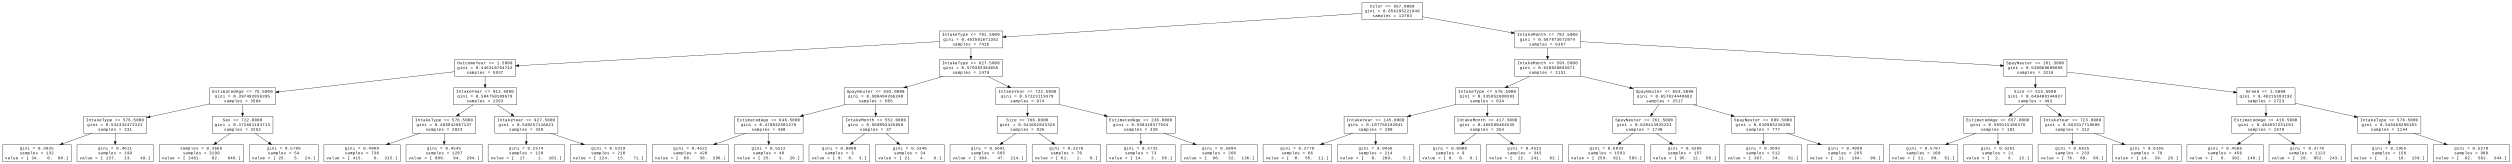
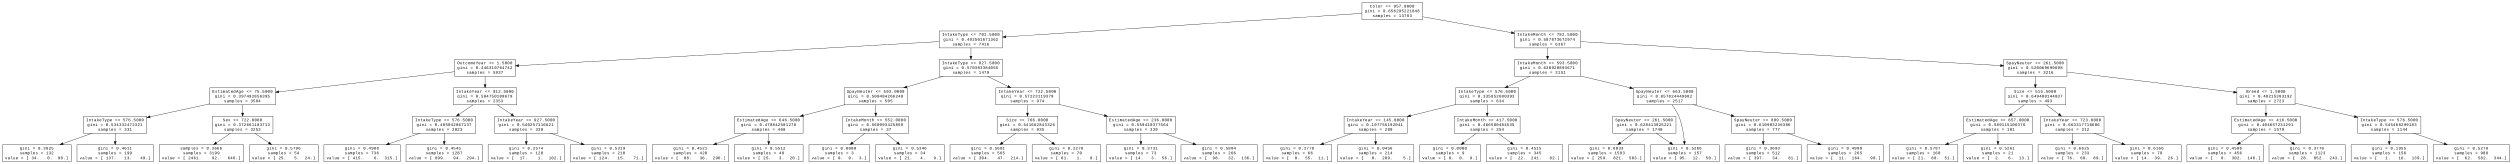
edge "SpayNeuter <= 663.5000 gini = 0.657824449682 samples = 2517" -> "SpayNeuter <= 261.5000 gini = 0.628413925221 samples = 1740": now "SpayNeuter <= 663.5000 gini = 0.657824449682 samples = 2517" -> "gini = 0.5266 samples = 157 value = [ 95.  12.  50.]"
